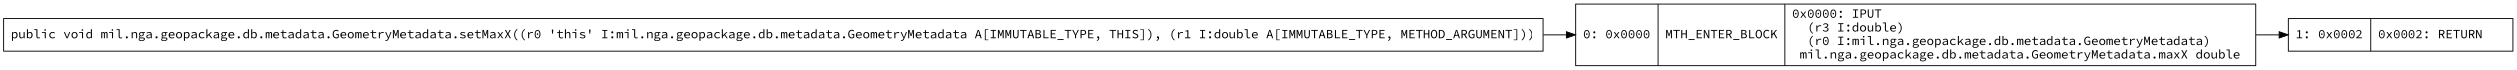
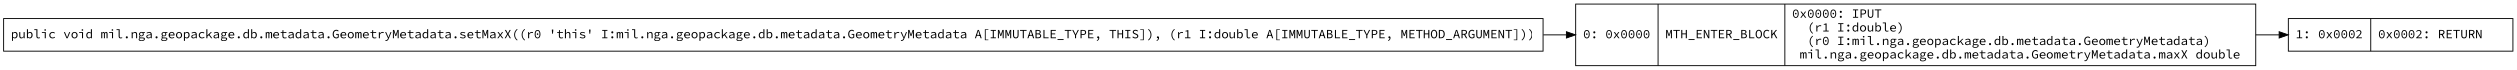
node "0: 0x0000": text "(r3 I:double)" -> "(r1 I:double)"
